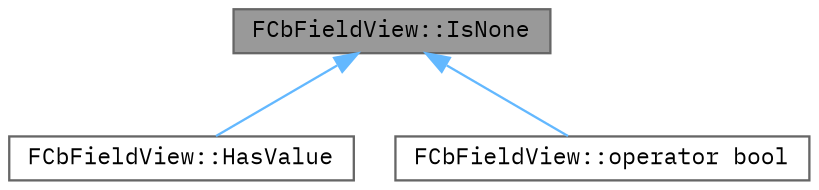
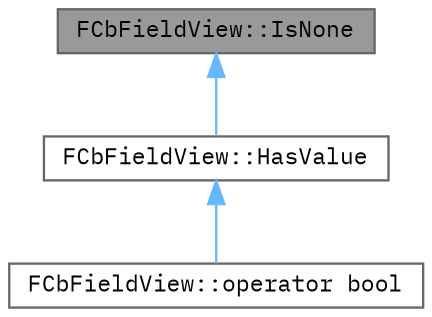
edge "FCbFieldView::operator bool" -> "FCbFieldView::IsNone": now "FCbFieldView::operator bool" -> "FCbFieldView::HasValue"
